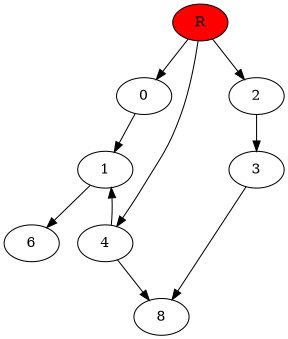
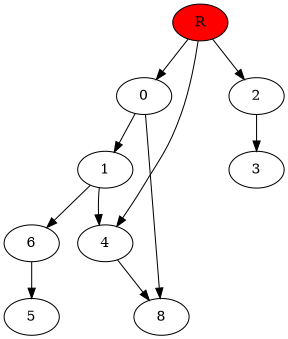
edge "4" -> "1": reversed
edge "3" -> "8": now "0" -> "8"
node "5": added
